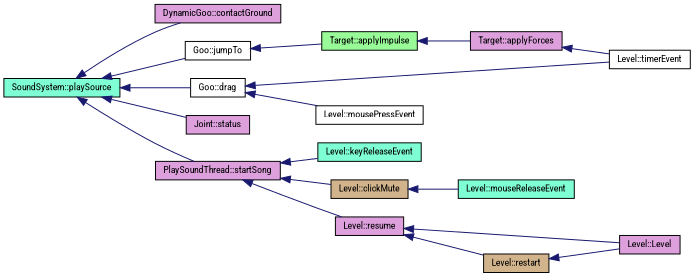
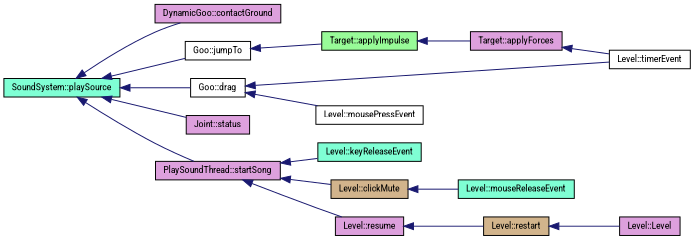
edge "Level::Level" -> "Level::resume": removed
